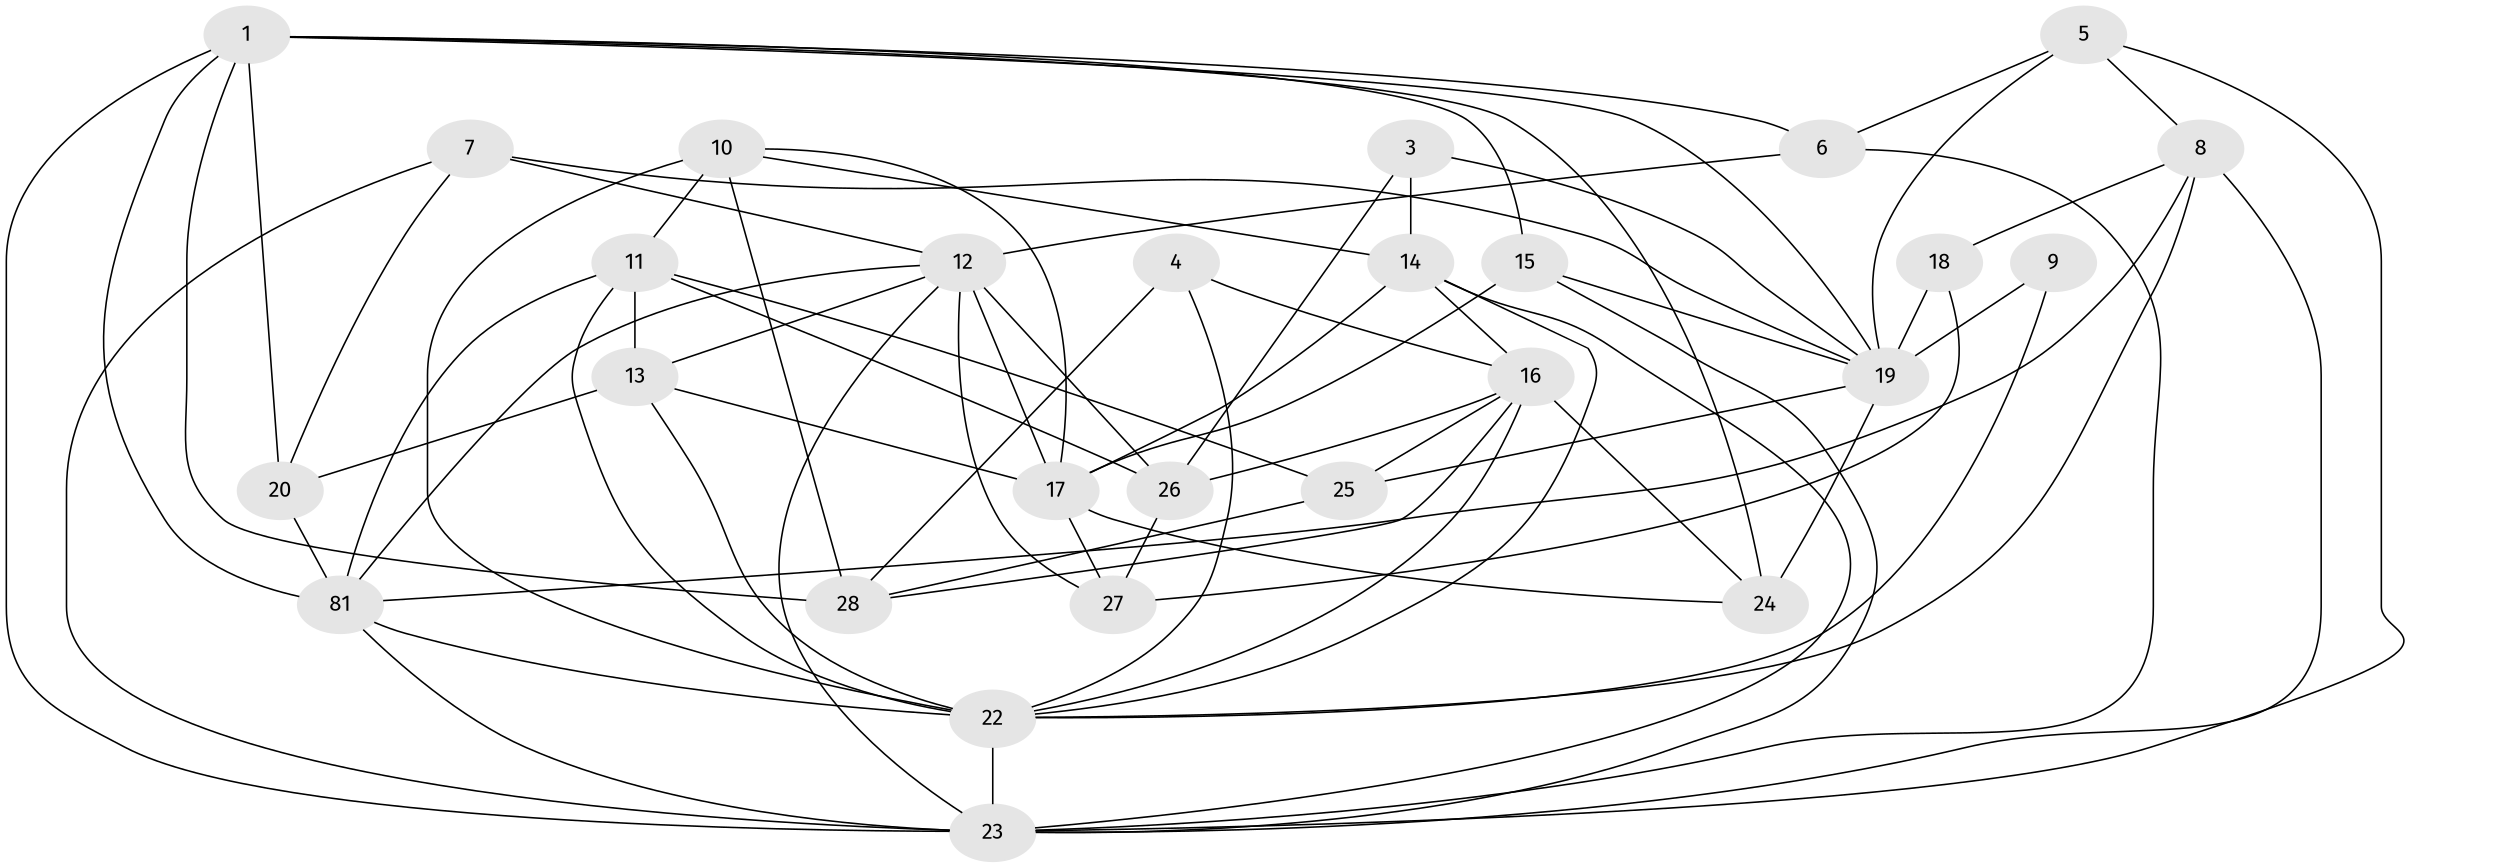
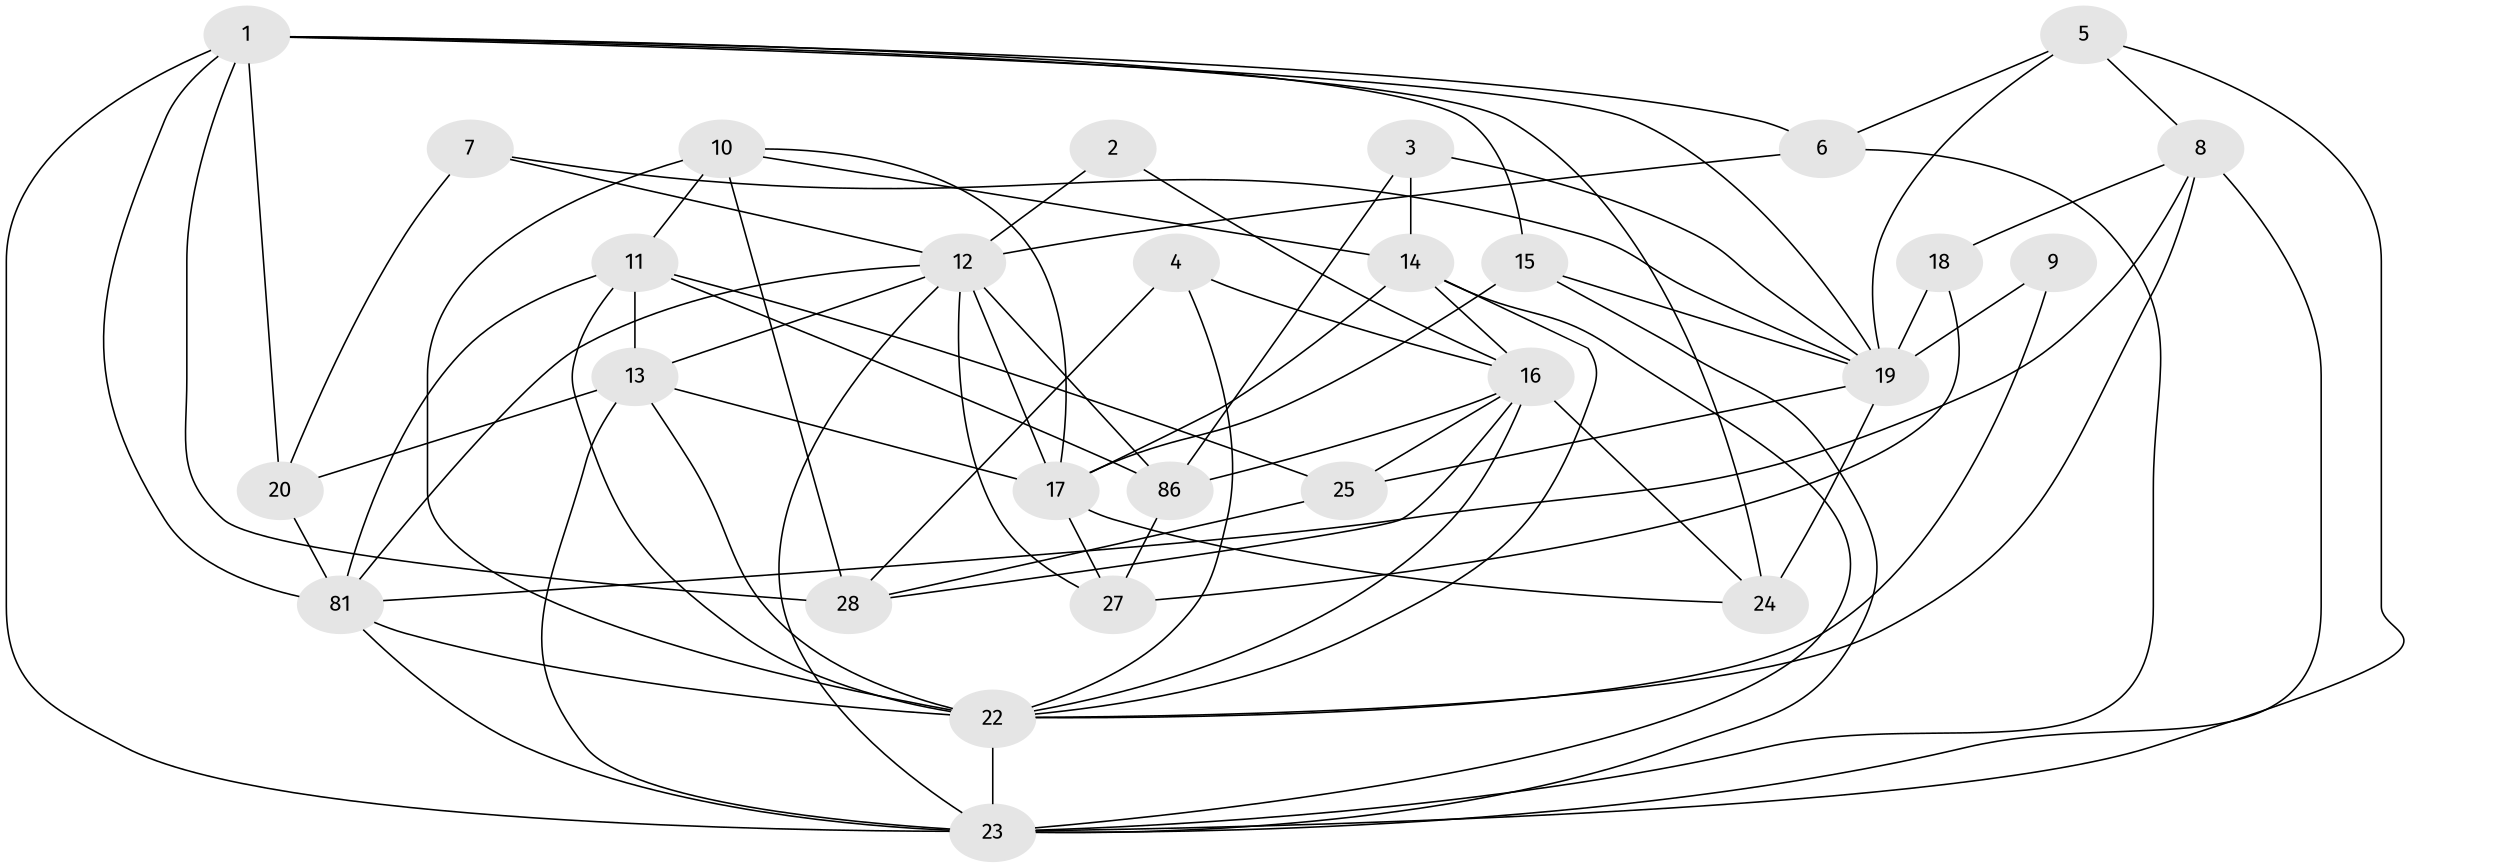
node "2": added
node "26": label "26" -> "86"
edge "7" -- "23": now "13" -- "23"
